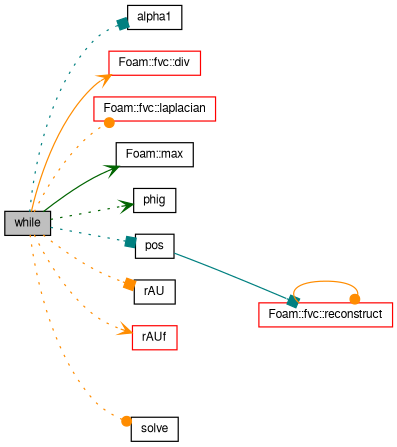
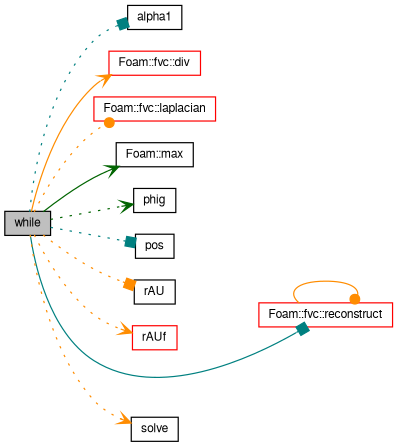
edge "pos" -> "Foam::fvc::reconstruct": now "while" -> "Foam::fvc::reconstruct"
edge "while" -> "solve": arrowhead dot -> vee
